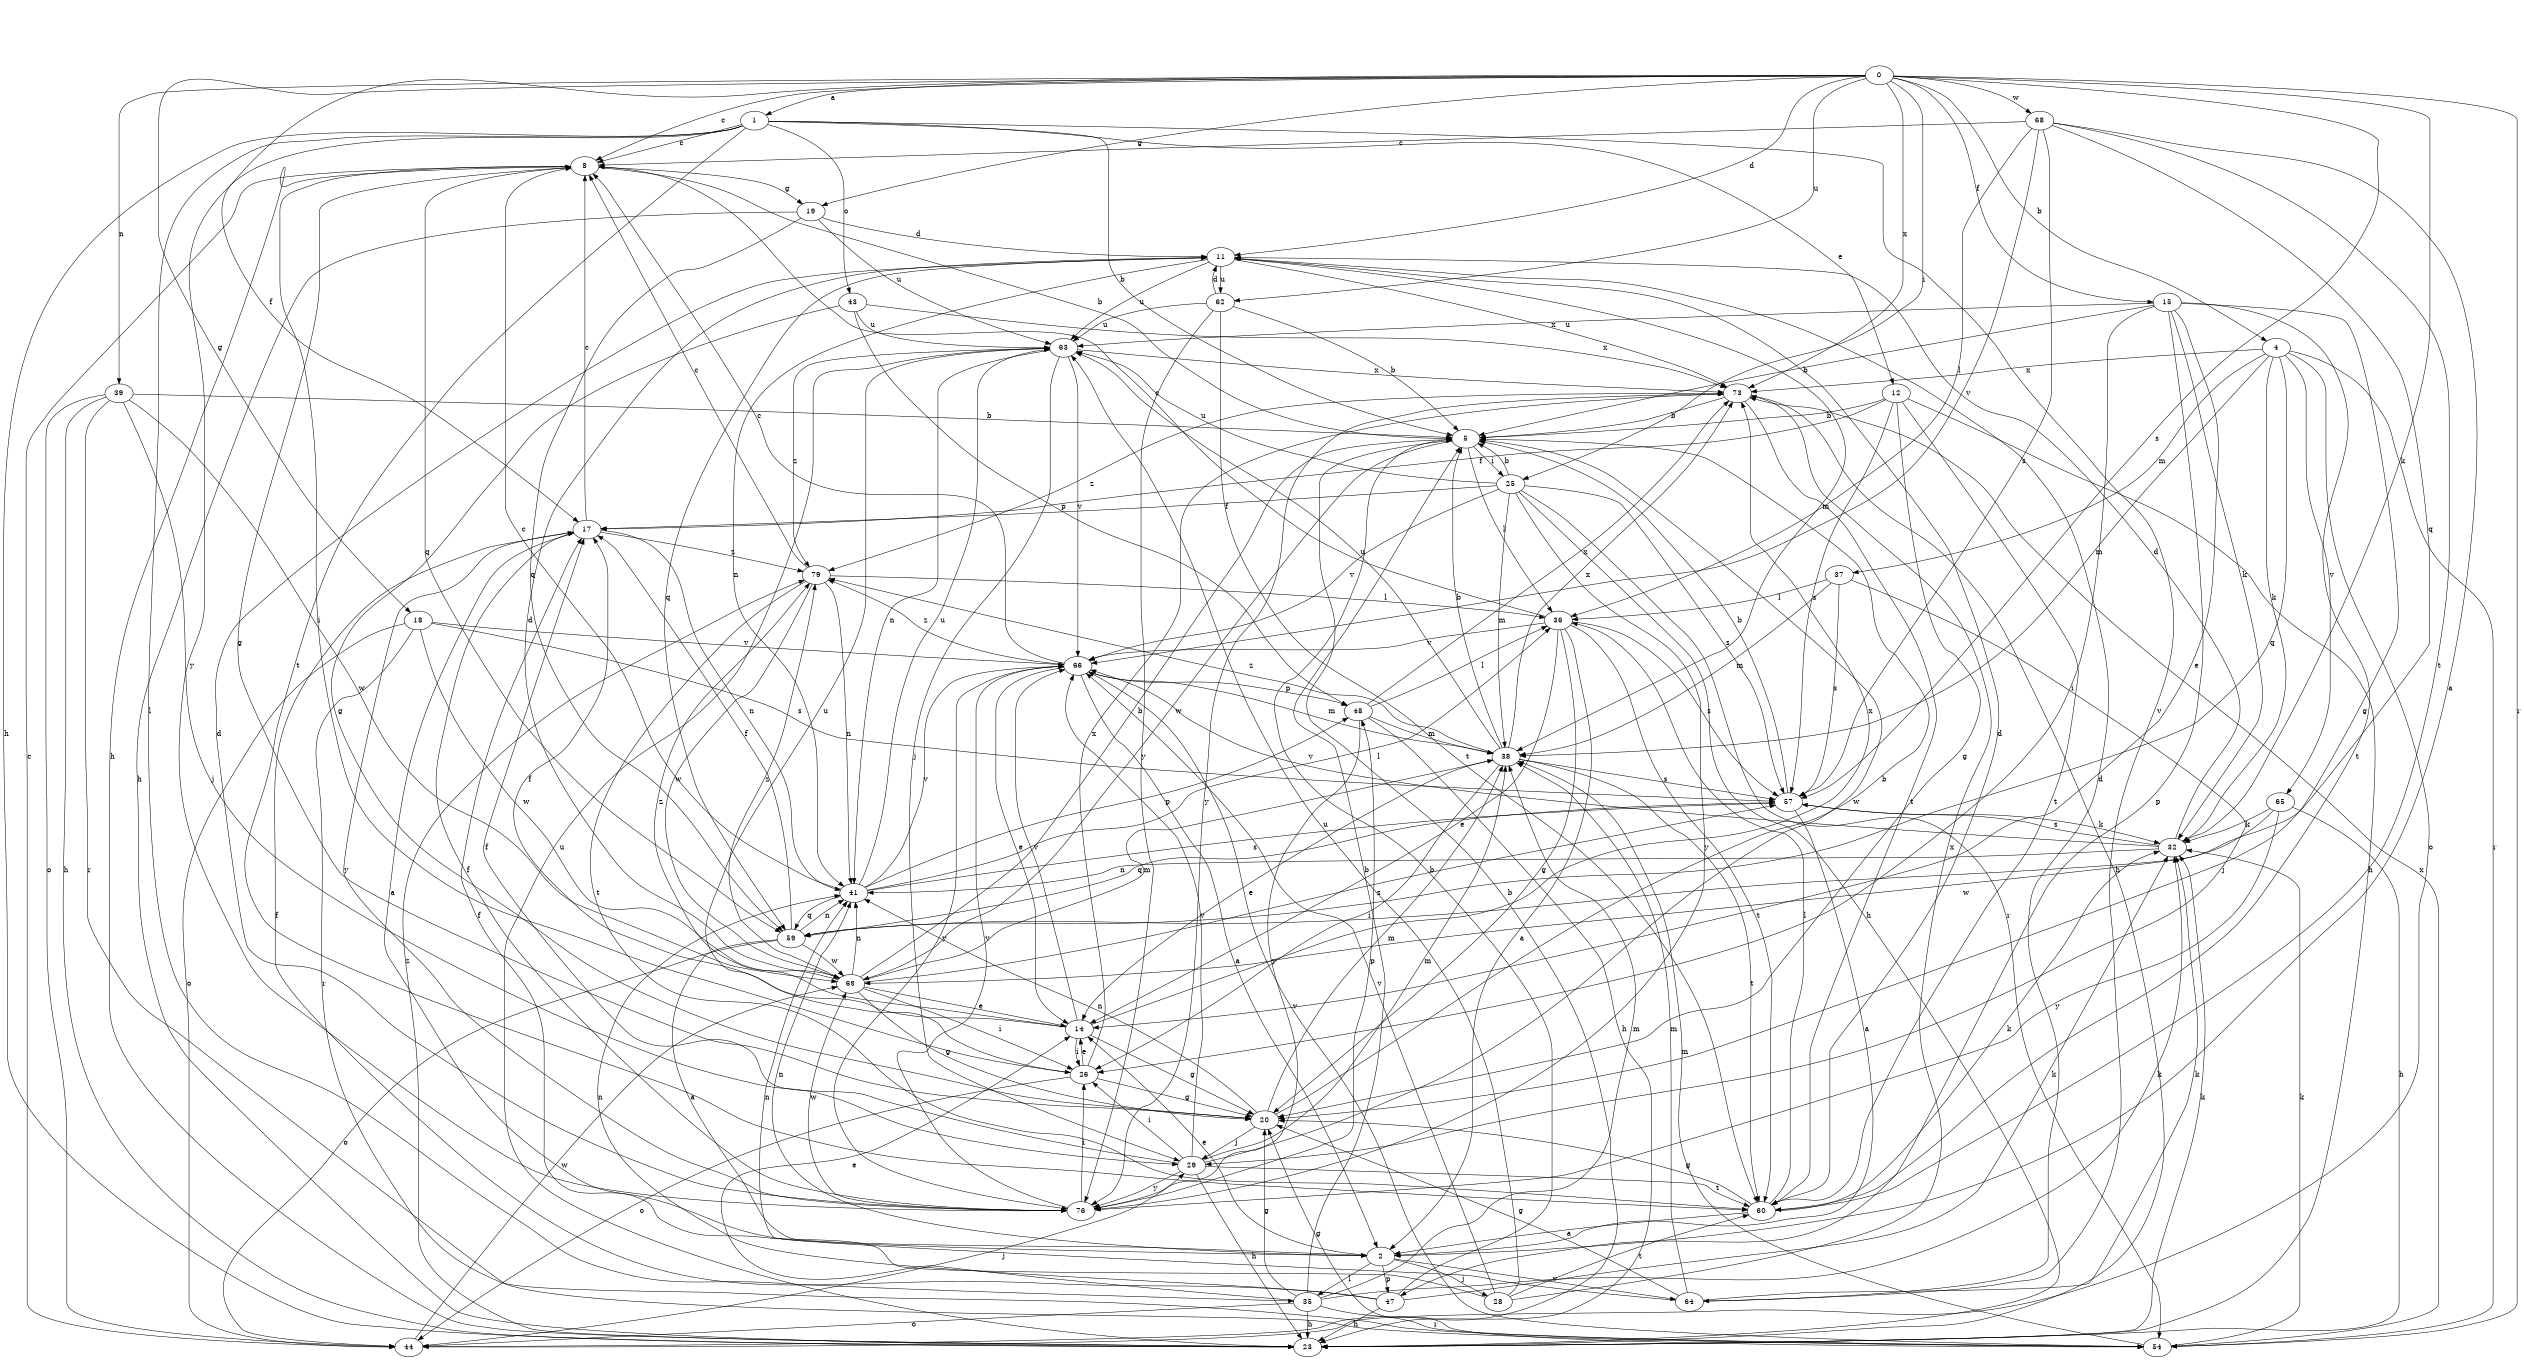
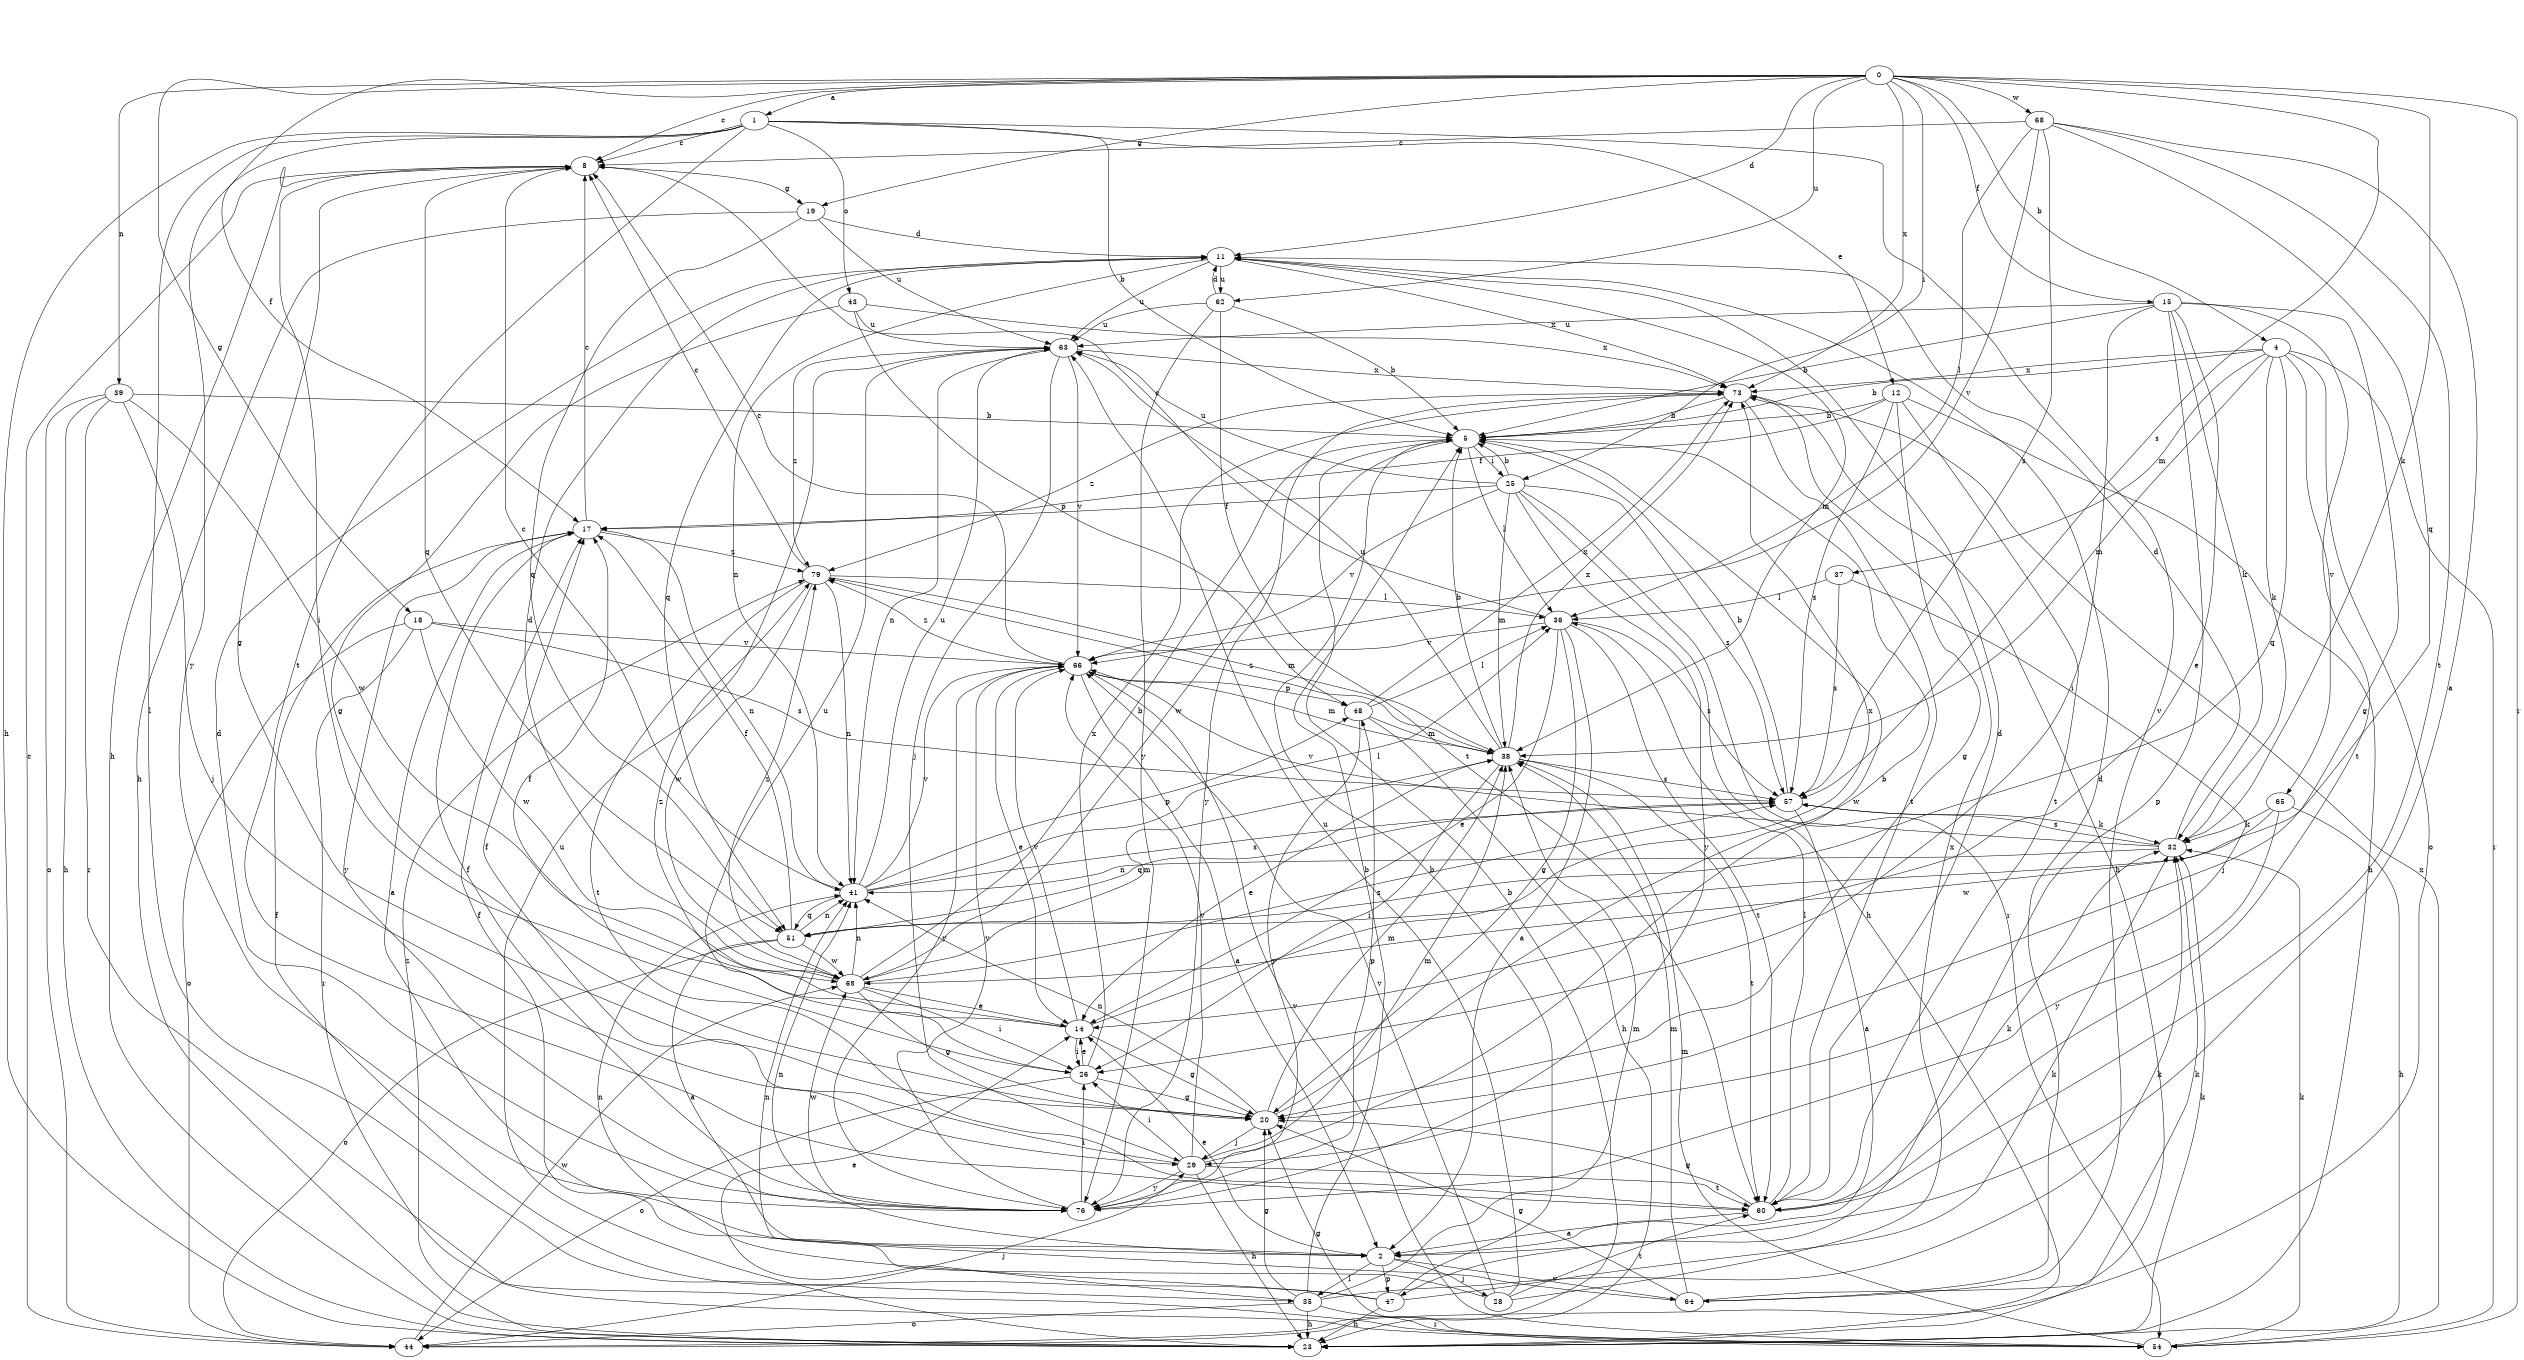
edge "8" -> "5": now "4" -> "5"
edge "37" -> "38": now "79" -> "38"
node "59": label "59" -> "51"
